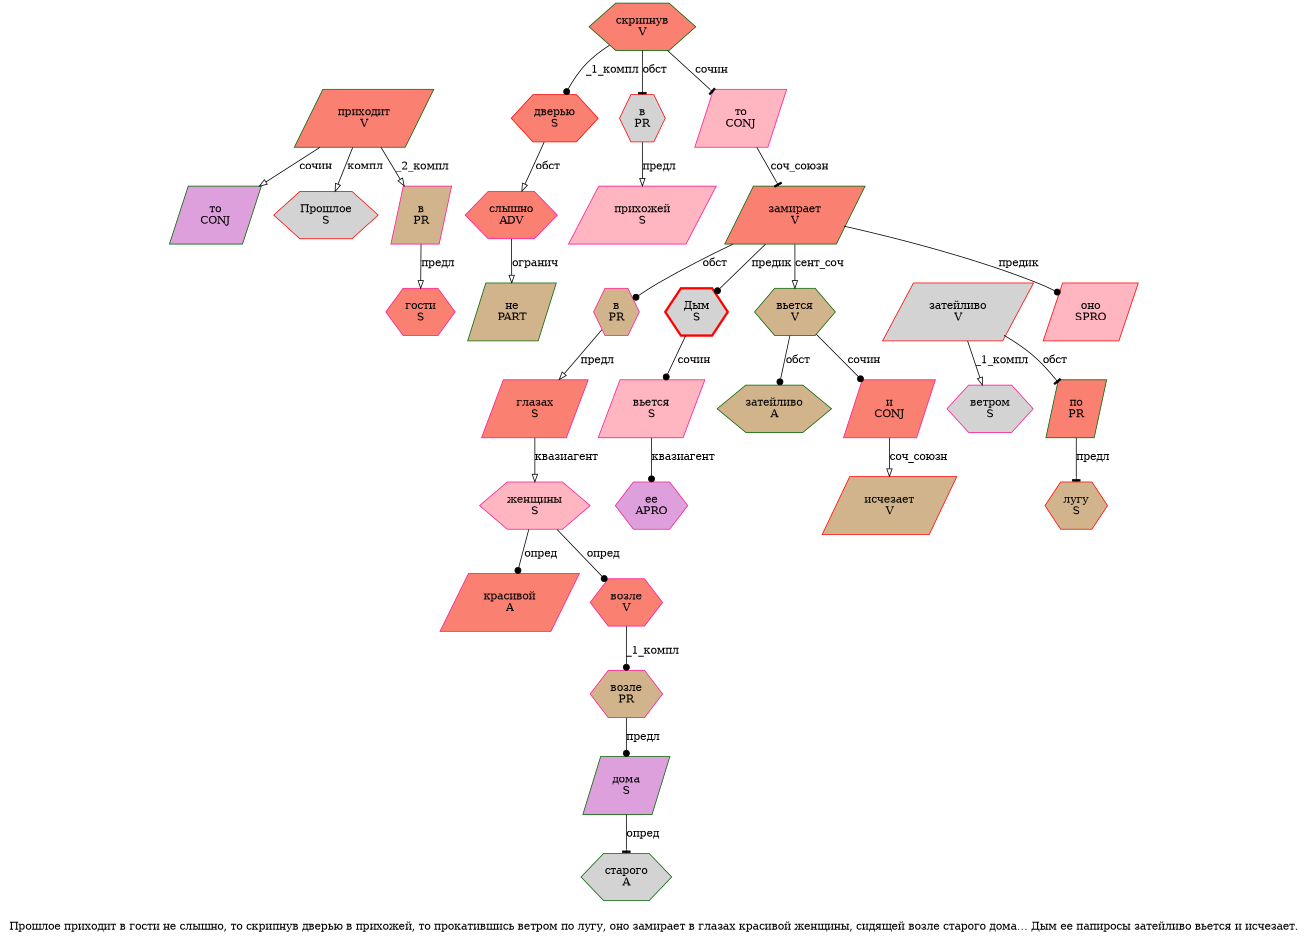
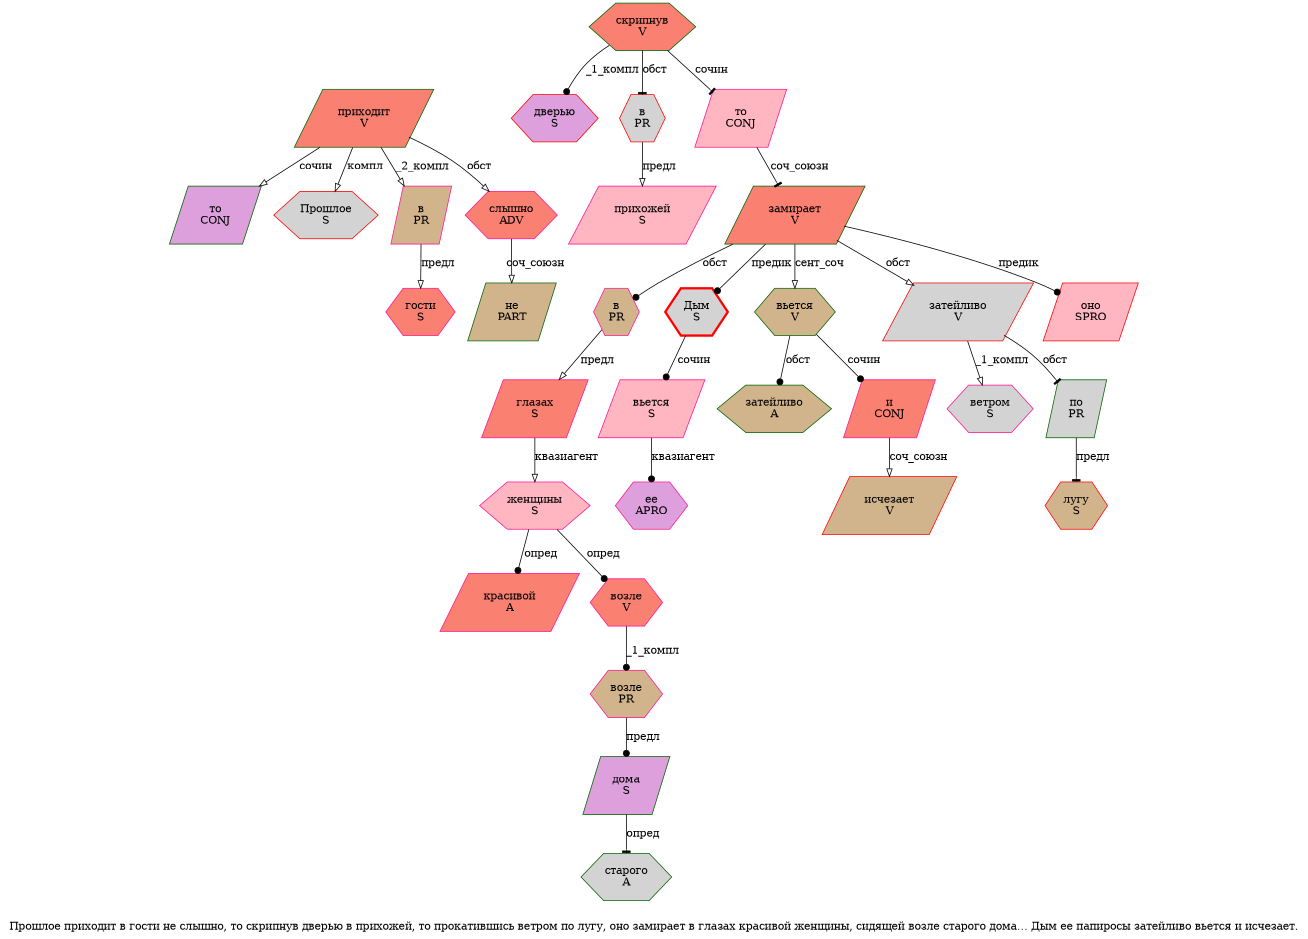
node "дверью S": fillcolor salmon -> plum
edge "дверью S" -> "слышно ADV": now "приходит V" -> "слышно ADV"
edge "замирает V" -> "затейливо V": added, label "обст"
edge "слышно ADV" -> "не PART": label "огранич" -> "соч_союзн"
node "по PR": fillcolor salmon -> lightgrey
